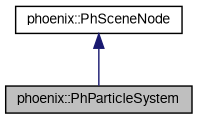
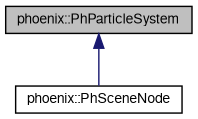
edge "phoenix::PhParticleSystem" -> "phoenix::PhSceneNode": reversed
